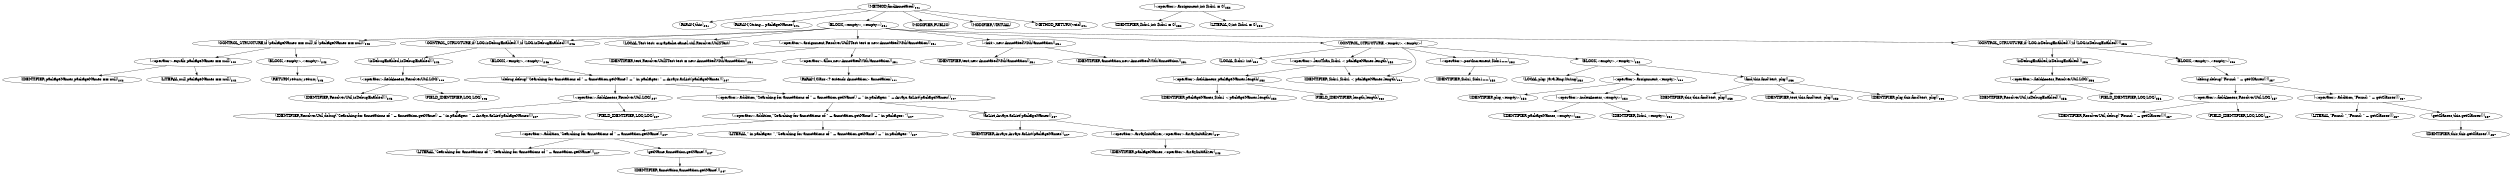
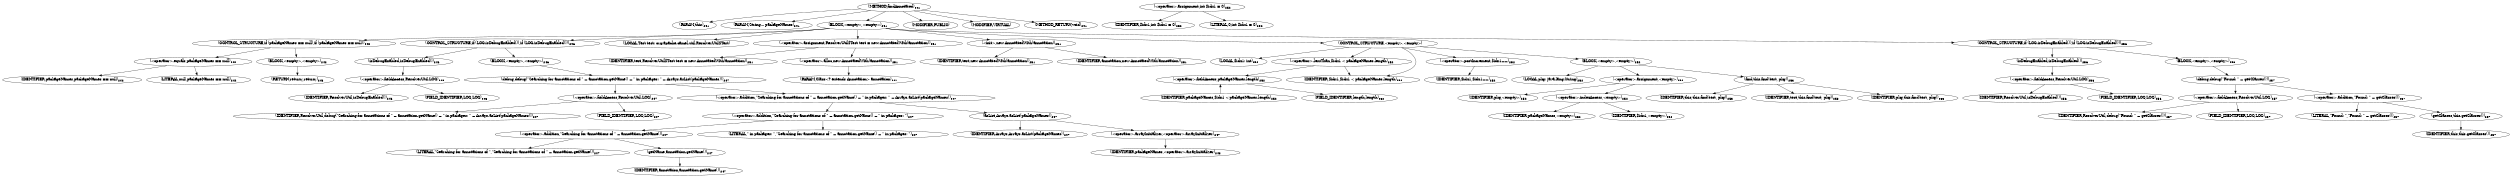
edge "(<operator>.fieldAccess,packageNames.length)" -> "(IDENTIFIER,packageNames,$idx1 < packageNames.length)": reversed
